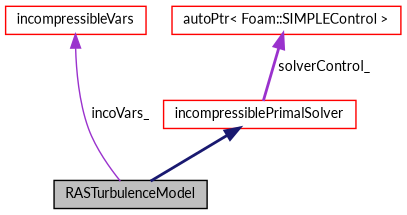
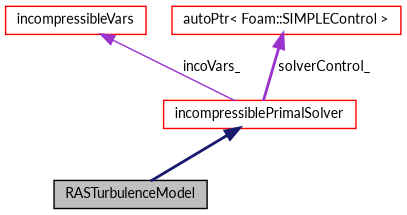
edge "RASTurbulenceModel" -> "incompressibleVars": now "incompressiblePrimalSolver" -> "incompressibleVars"
